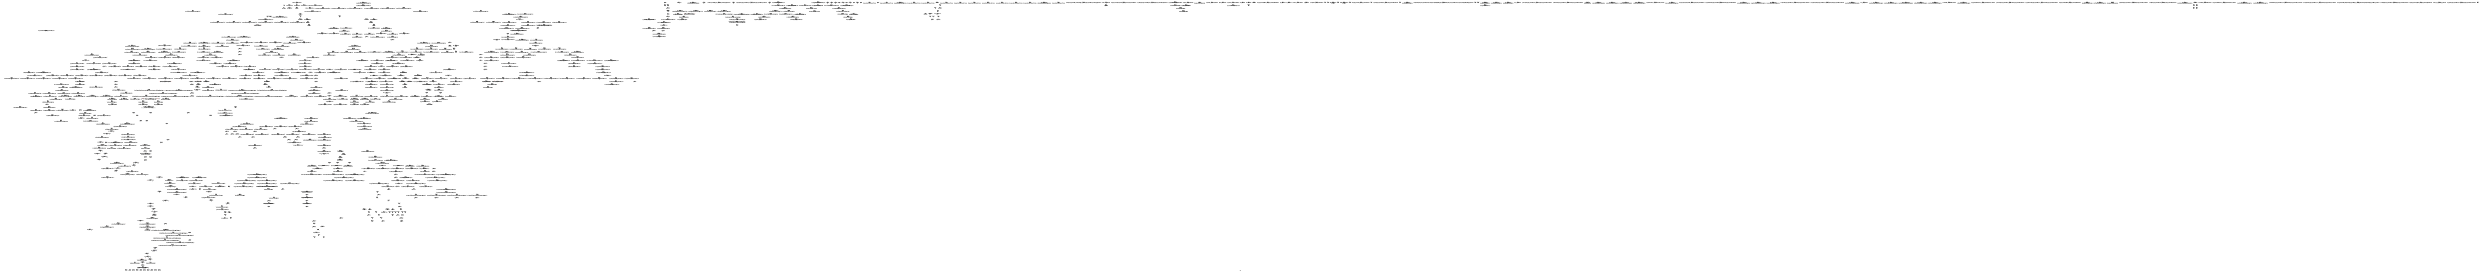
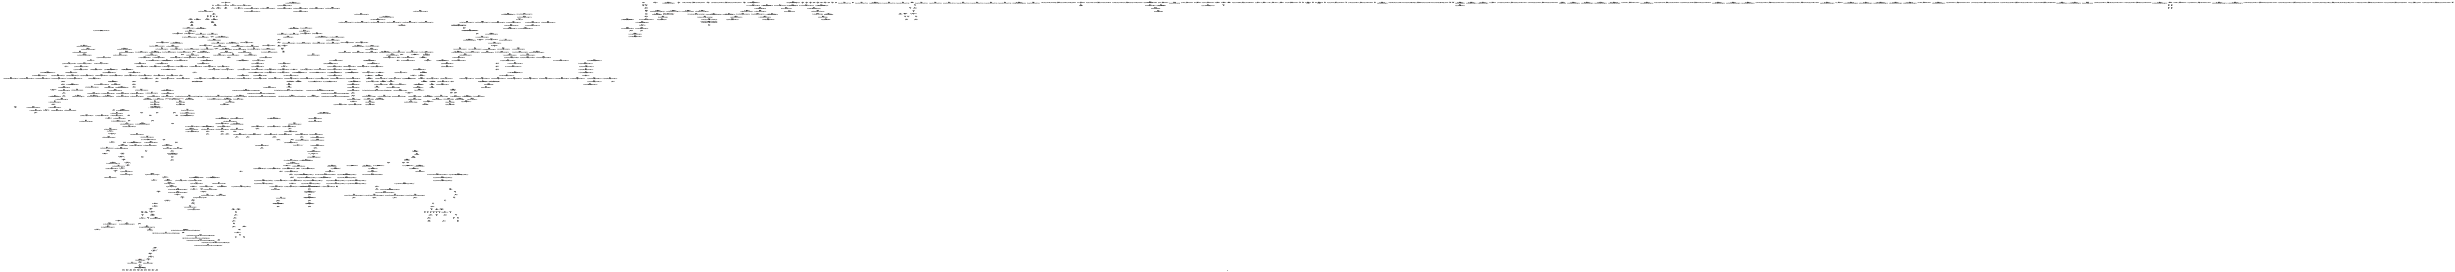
node "NodeID: 142": added
